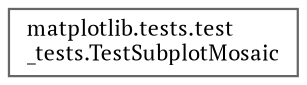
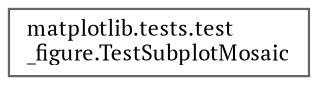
node "matplotlib.tests.test _tests.TestSubplotMosaic": label "matplotlib.tests.test _tests.TestSubplotMosaic" -> "matplotlib.tests.test _figure.TestSubplotMosaic"
